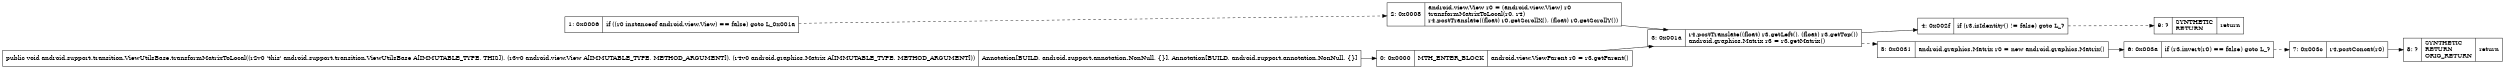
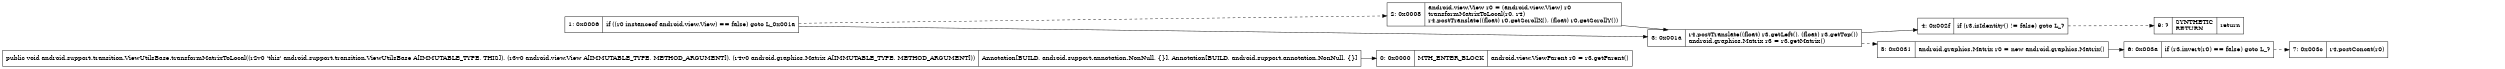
edge "0: 0x0000" -> "3: 0x001a": now "1: 0x0006" -> "3: 0x001a"
node "8: ?": removed
